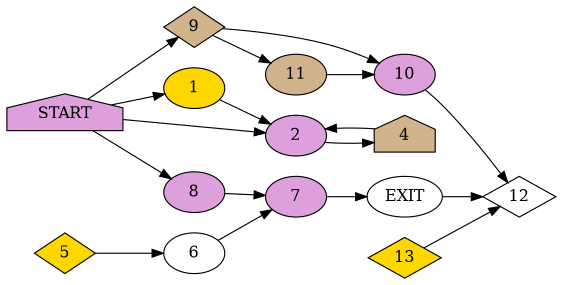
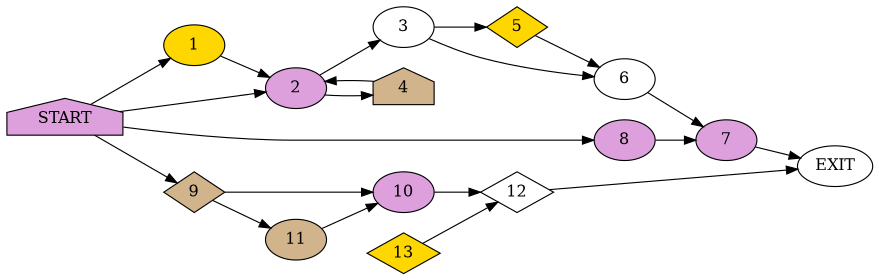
node "3": added
edge "EXIT" -> "12": reversed
